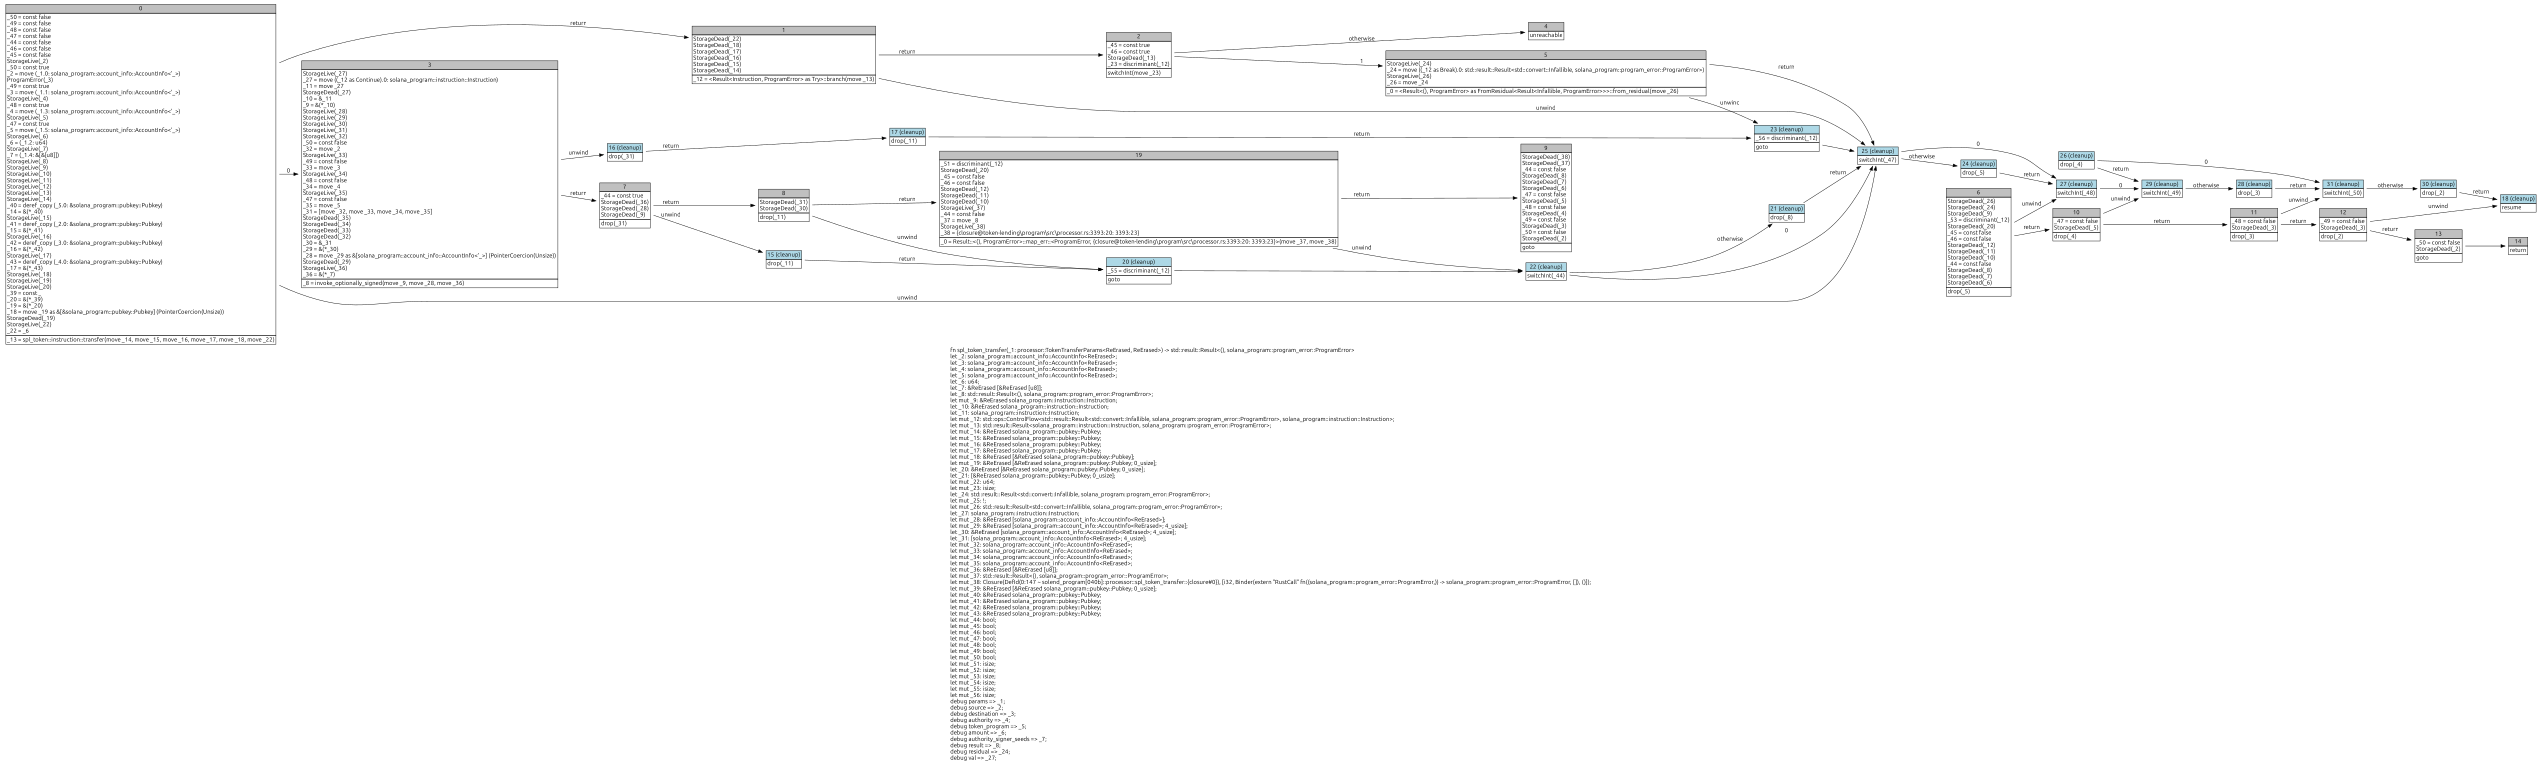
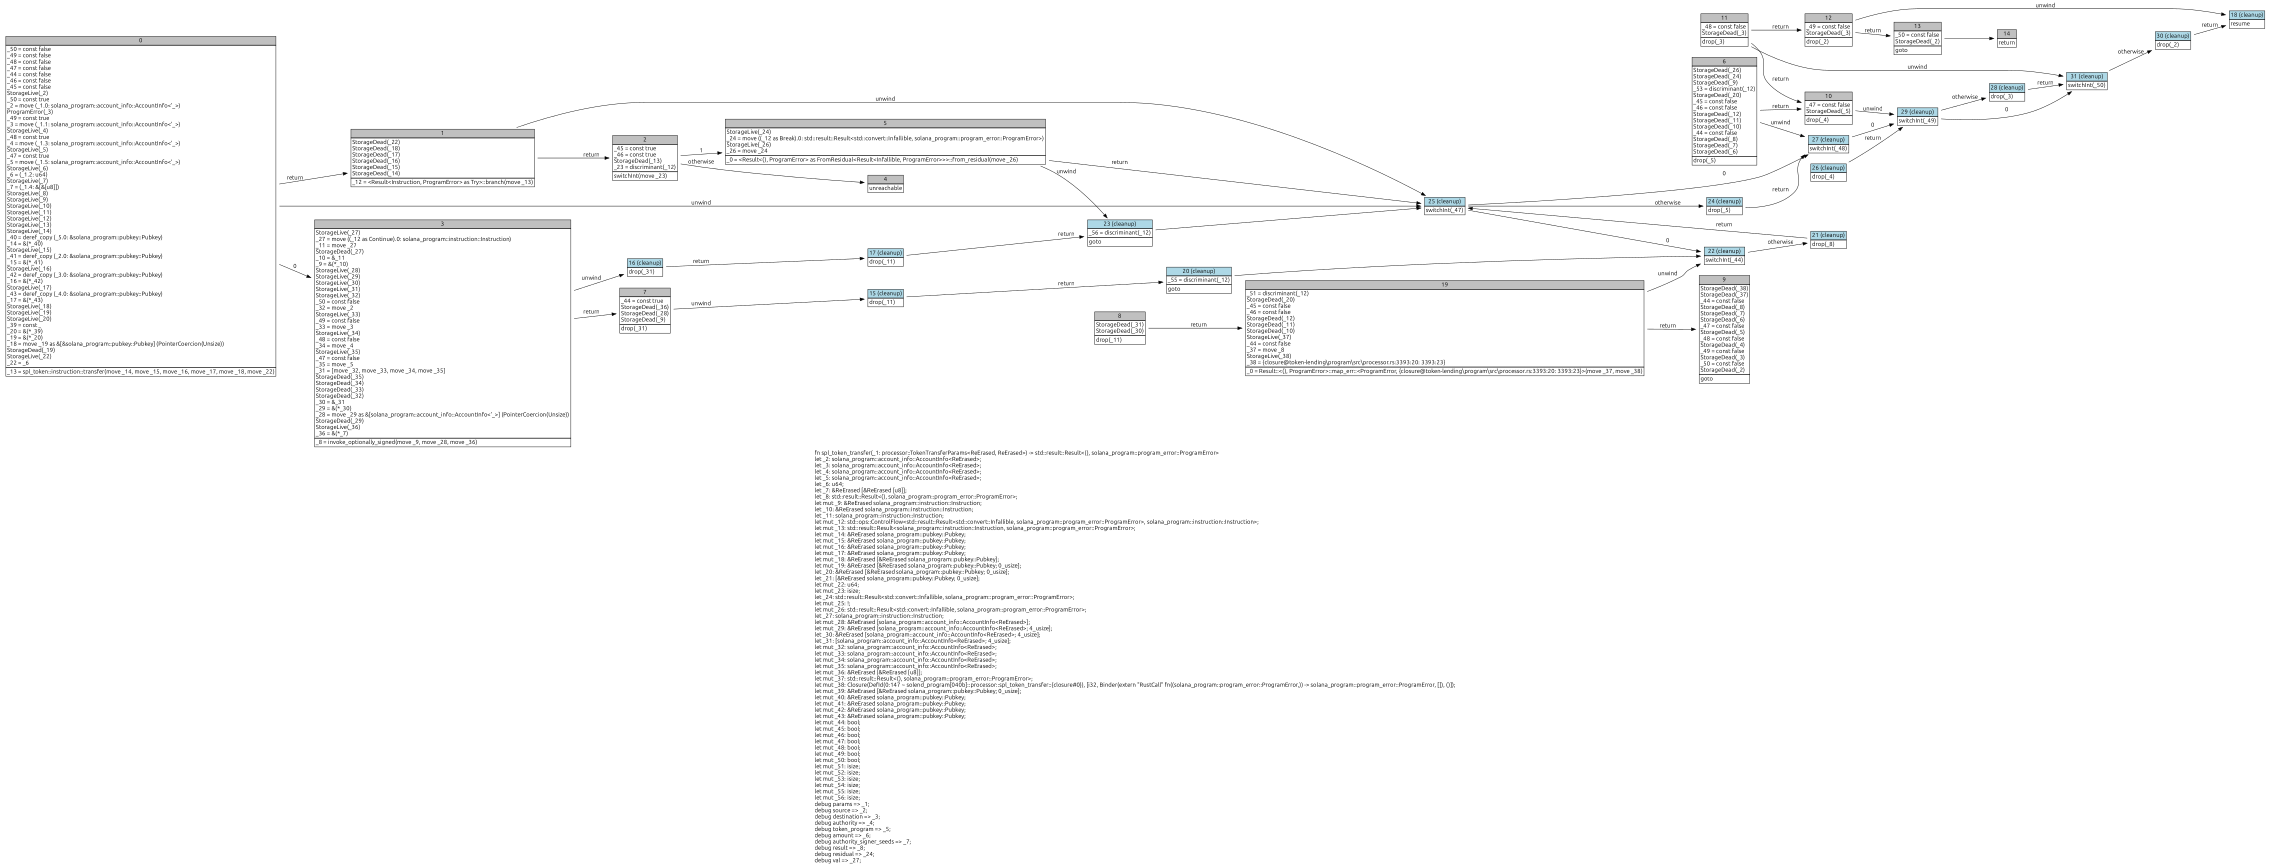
edge "26 (cleanup)" -> "31 (cleanup)": now "29 (cleanup)" -> "31 (cleanup)"
edge "7" -> "8": removed, label "return"
edge "10" -> "11": reversed
edge "8" -> "20 (cleanup)": removed, label "unwind"
edge "22 (cleanup)" -> "25 (cleanup)": reversed
